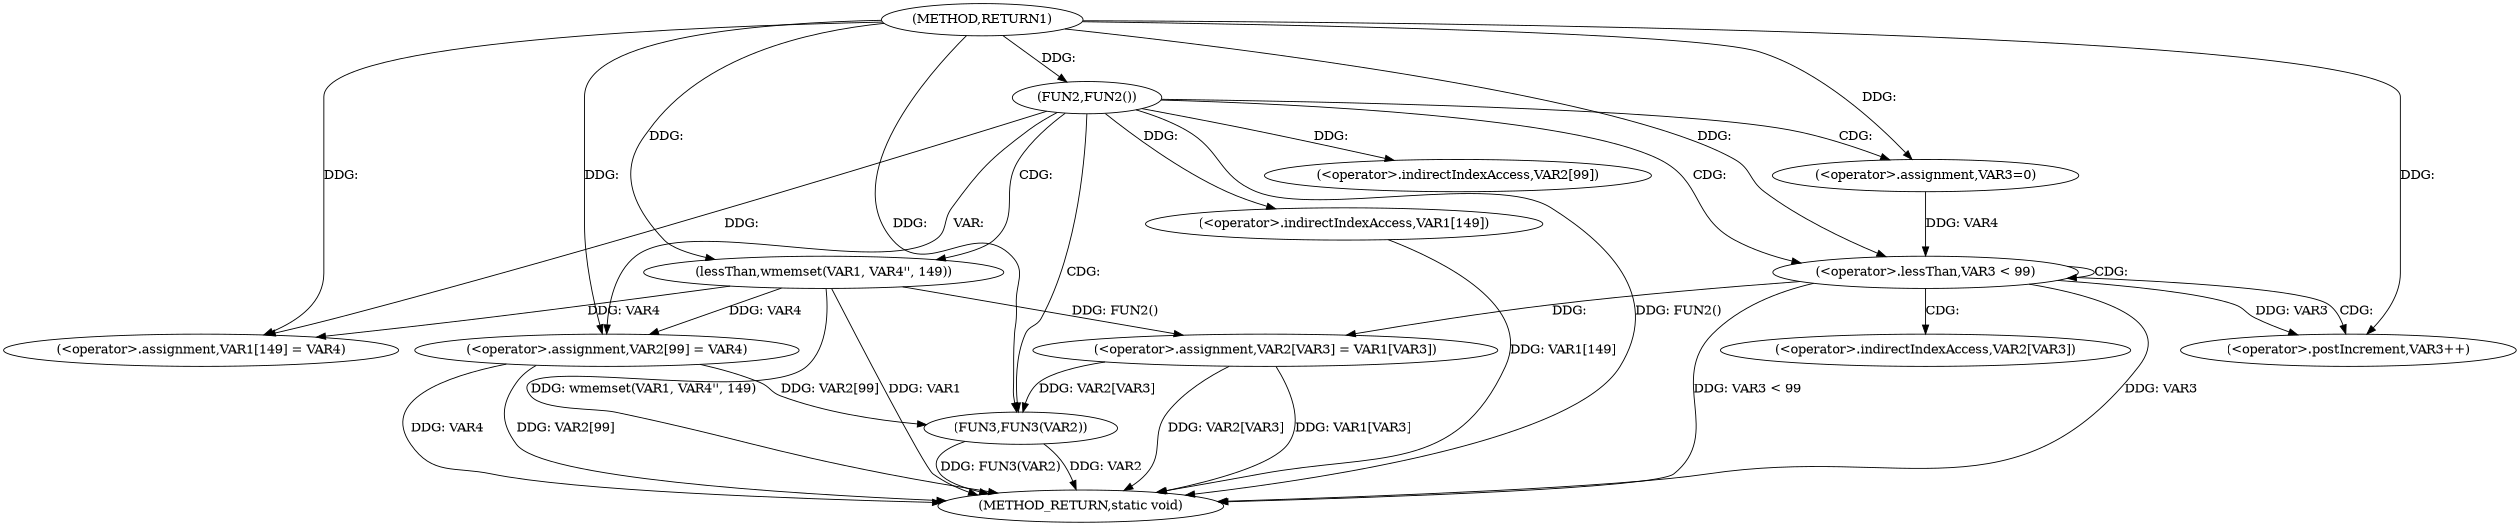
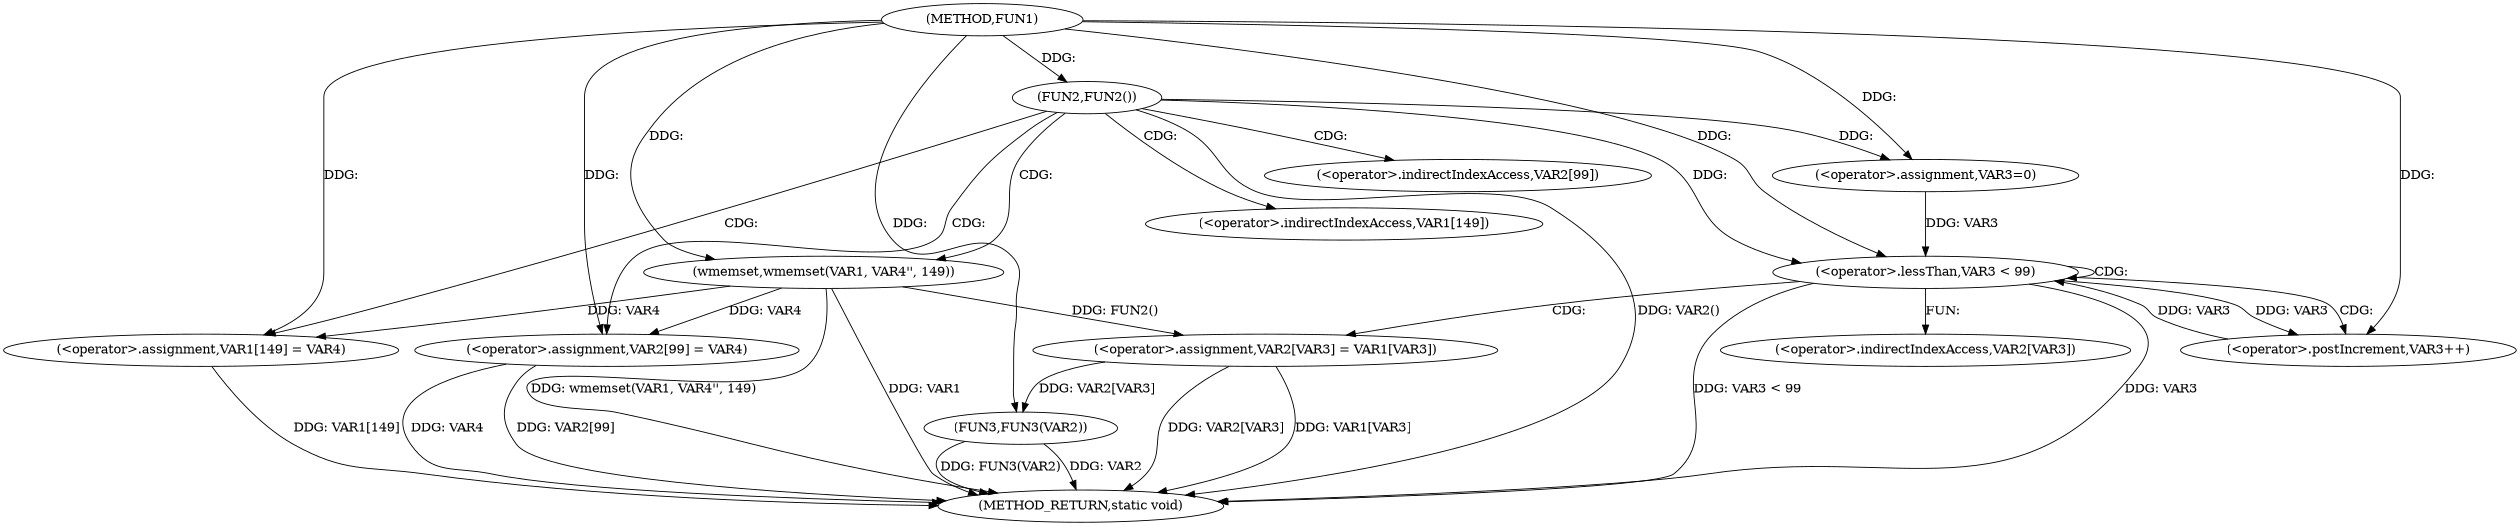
node "(METHOD,RETURN1)": label "(METHOD,RETURN1)" -> "(METHOD,FUN1)"
edge "(FUN2,FUN2())" -> "(<operator>.indirectIndexAccess,VAR1[149])": label "DDG: " -> "CDG: "
edge "(FUN2,FUN2())" -> "(<operator>.indirectIndexAccess,VAR2[99])": label "DDG: " -> "CDG: "
edge "(FUN2,FUN2())" -> "(<operator>.assignment,VAR3=0)": label "CDG: " -> "DDG: "
edge "(FUN2,FUN2())" -> "(<operator>.lessThan,VAR3 < 99)": label "CDG: " -> "DDG: "
edge "(FUN2,FUN2())" -> "(<operator>.assignment,VAR1[149] = VAR4)": label "DDG: " -> "CDG: "
edge "(FUN2,FUN2())" -> "(<operator>.assignment,VAR2[99] = VAR4)": label "VAR: " -> "CDG: "
edge "(<operator>.assignment,VAR3=0)" -> "(<operator>.lessThan,VAR3 < 99)": label "DDG: VAR4" -> "DDG: VAR3"
edge "(FUN2,FUN2())" -> "(FUN3,FUN3(VAR2))": removed, label "CDG:"
node "(lessThan,wmemset(VAR1, VAR4'', 149))": label "(lessThan,wmemset(VAR1, VAR4'', 149))" -> "(wmemset,wmemset(VAR1, VAR4'', 149))"
edge "(<operator>.postIncrement,VAR3++)" -> "(<operator>.lessThan,VAR3 < 99)": added, label "DDG: VAR3"
edge "(<operator>.lessThan,VAR3 < 99)" -> "(<operator>.assignment,VAR2[VAR3] = VAR1[VAR3])": label "DDG: " -> "CDG: "
edge "(FUN2,FUN2())" -> "(METHOD_RETURN,static void)": label "DDG: FUN2()" -> "DDG: VAR2()"
edge "(<operator>.lessThan,VAR3 < 99)" -> "(<operator>.indirectIndexAccess,VAR2[VAR3])": label "CDG: " -> "FUN: "
edge "(<operator>.assignment,VAR2[99] = VAR4)" -> "(FUN3,FUN3(VAR2))": removed, label "DDG: VAR2[99]"
edge "(<operator>.indirectIndexAccess,VAR1[149])" -> "(METHOD_RETURN,static void)": now "(<operator>.assignment,VAR1[149] = VAR4)" -> "(METHOD_RETURN,static void)"
